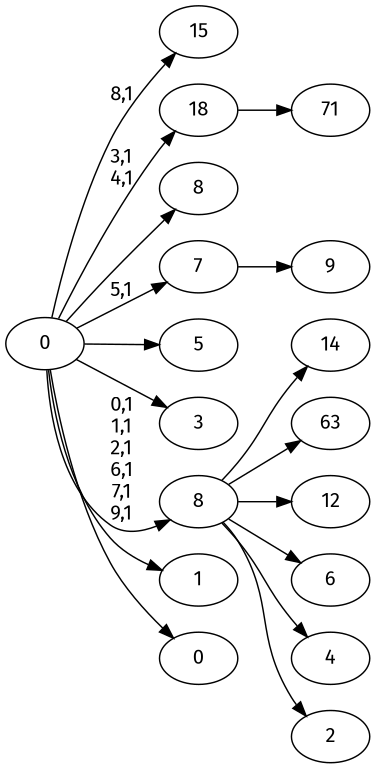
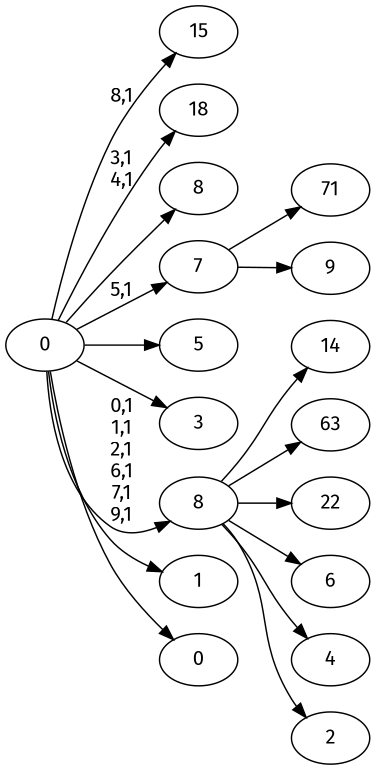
edge "18" -> "71": now "7" -> "71"
node "12": label "12" -> "22"
